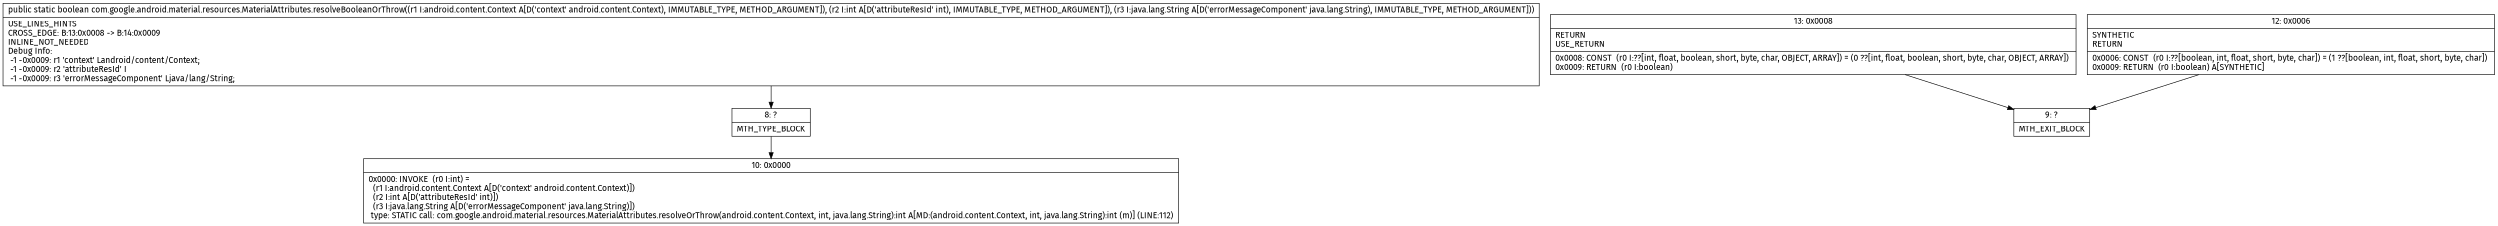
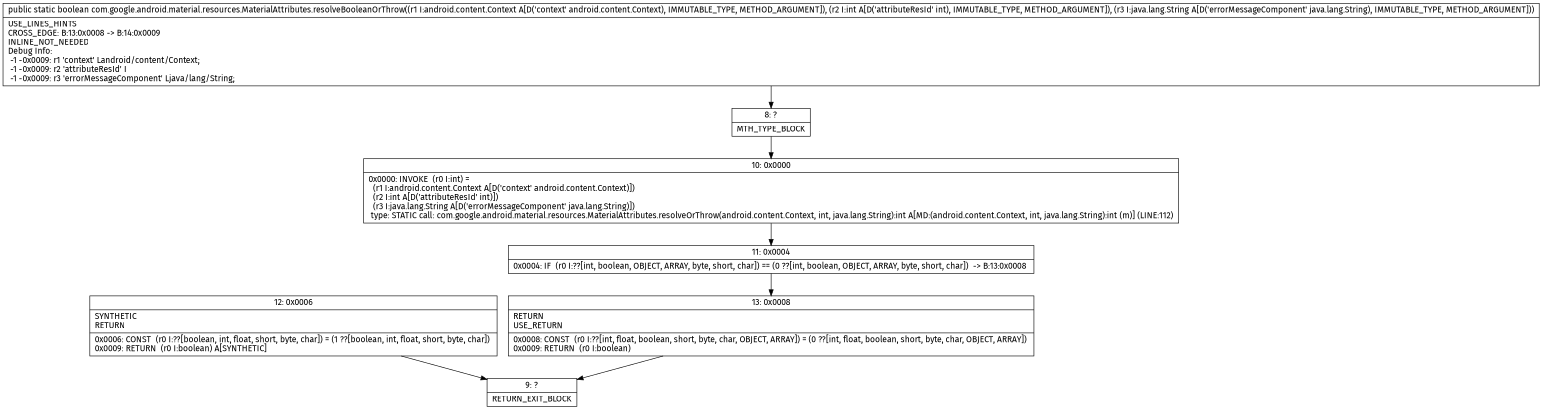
node "9: ?": text "MTH_EXIT_BLOCK" -> "RETURN_EXIT_BLOCK"
node "11: 0x0004": added
